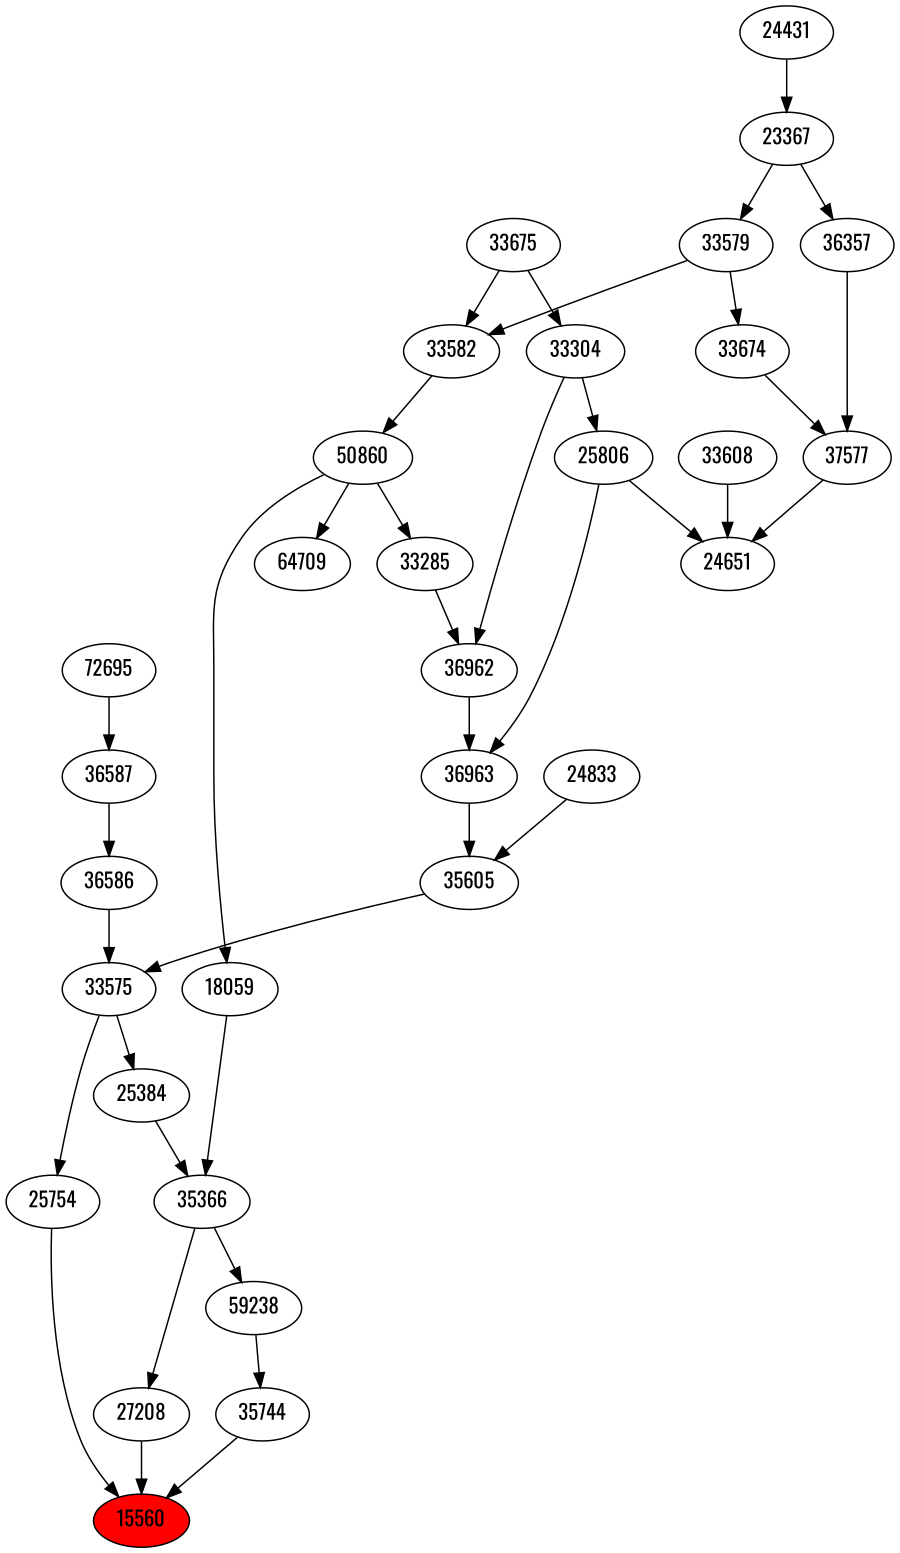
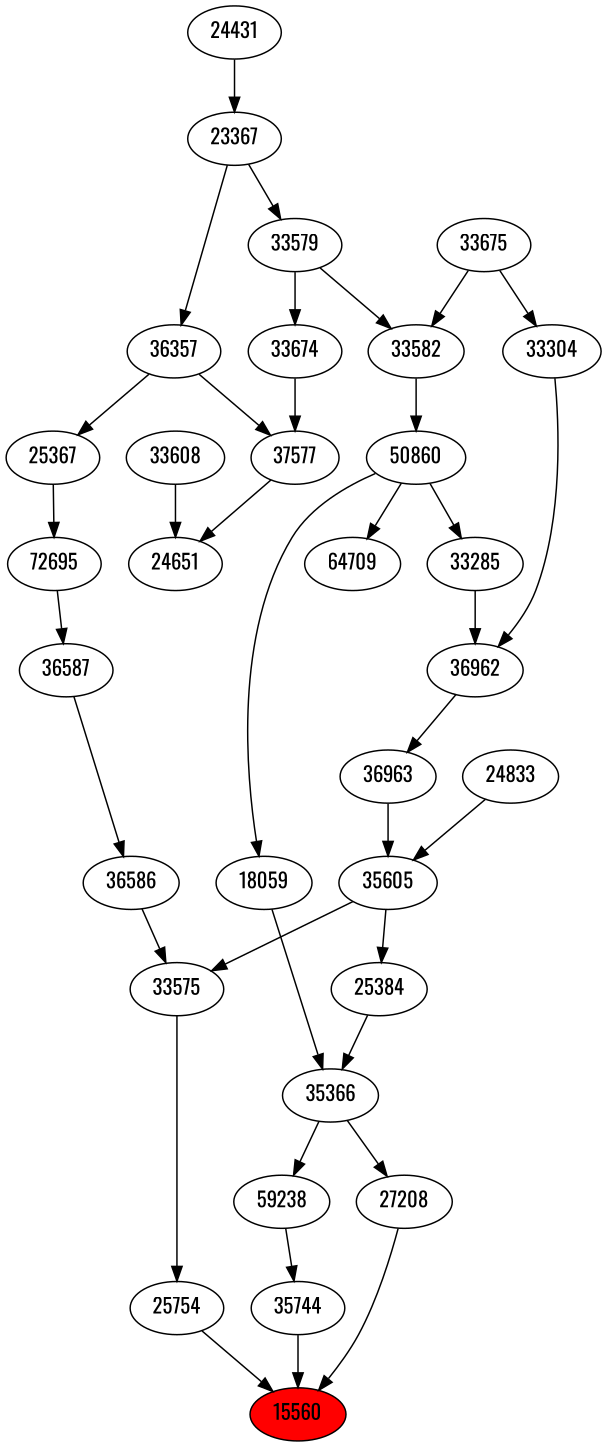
node "25367": added
node "25806": removed
edge "33575" -> "25384": now "35605" -> "25384"
